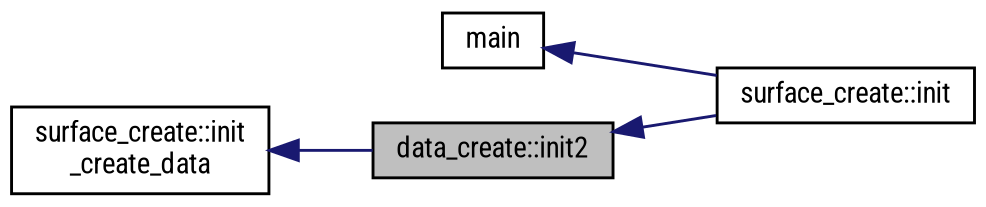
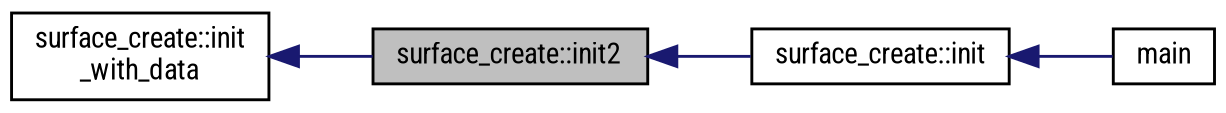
edge "surface_create::init" -> "main": reversed
node "surface_create::init _create_data": label "surface_create::init _create_data" -> "surface_create::init _with_data"
node "data_create::init2": label "data_create::init2" -> "surface_create::init2"
